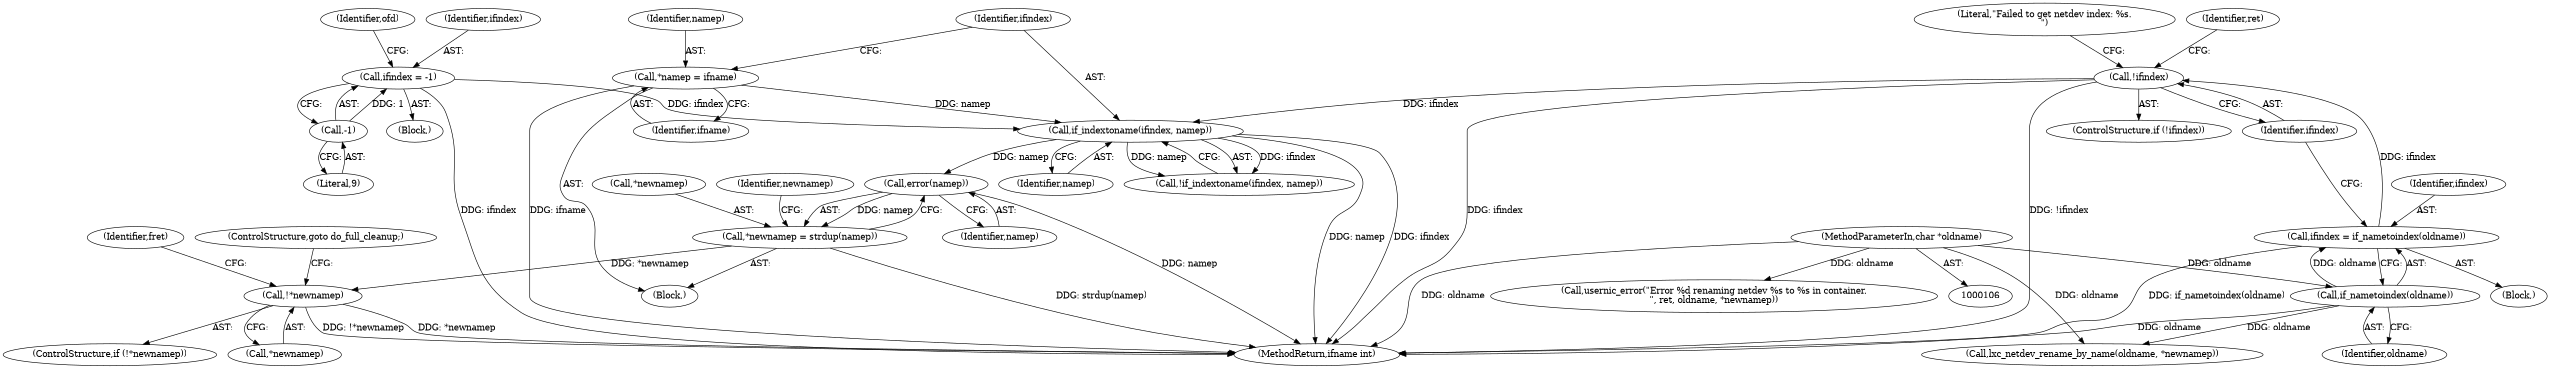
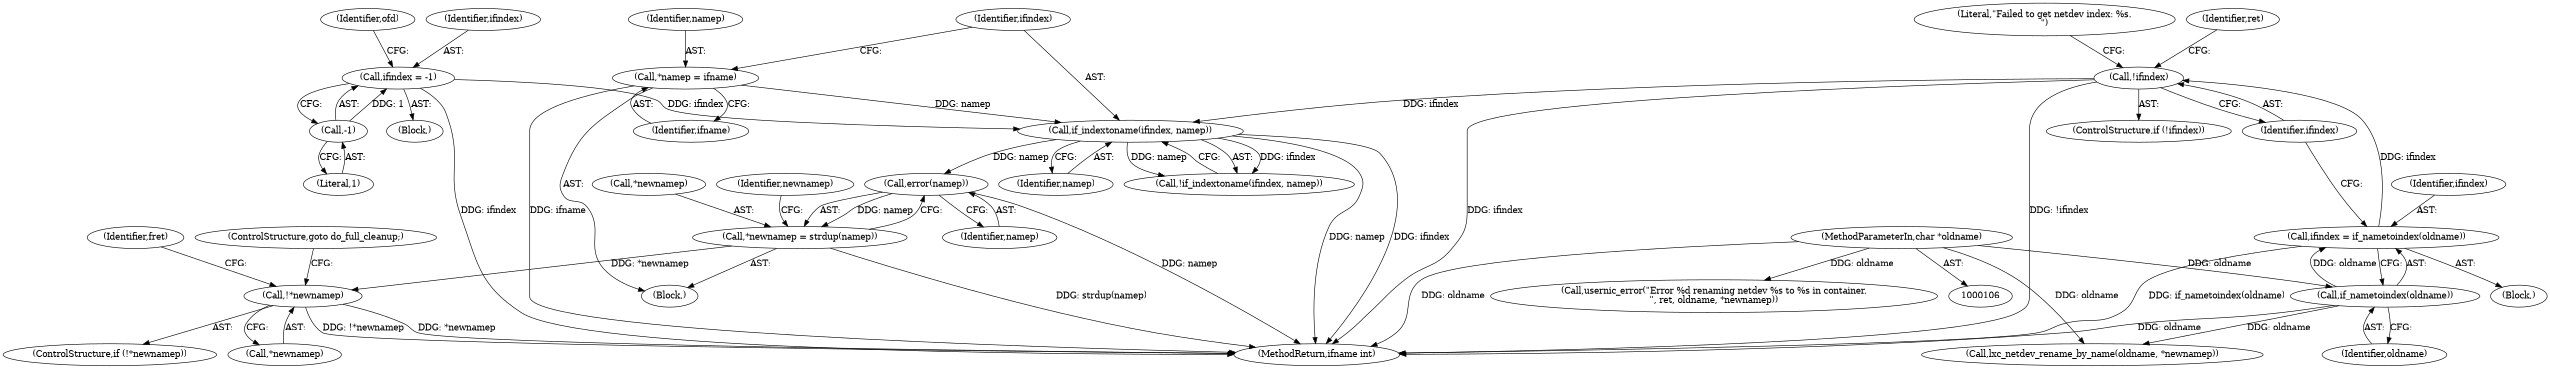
node "(Literal,9)": label "(Literal,9)" -> "(Literal,1)"
